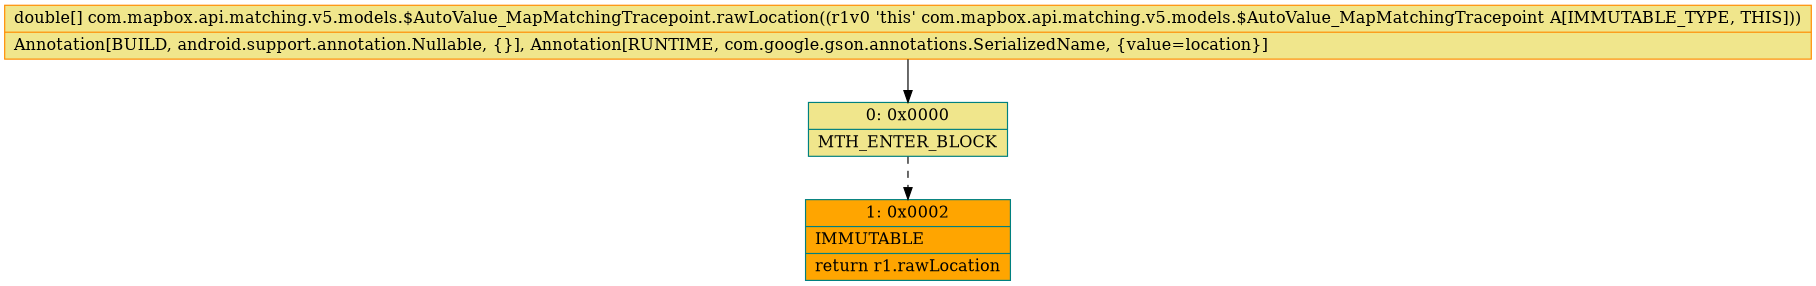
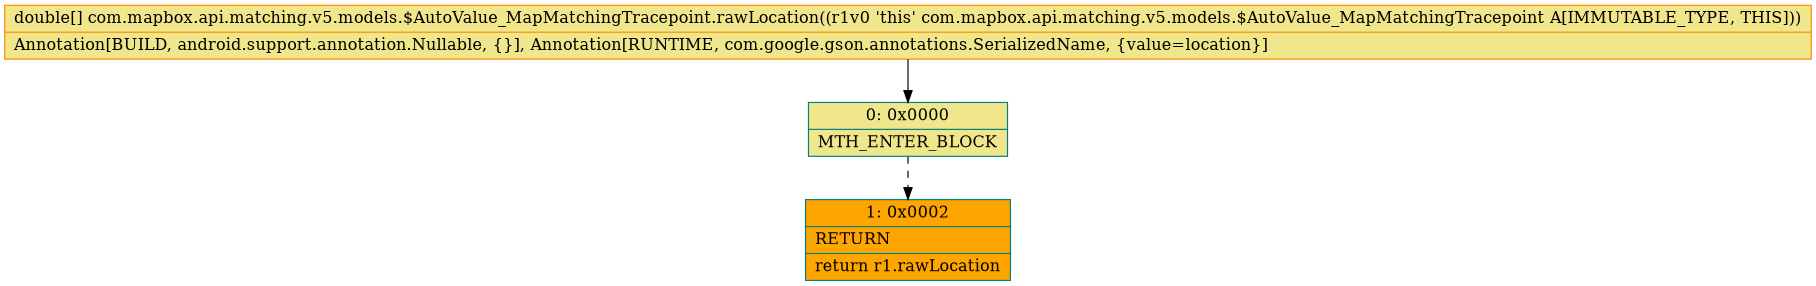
node "1: 0x0002": text "IMMUTABLE" -> "RETURN"
